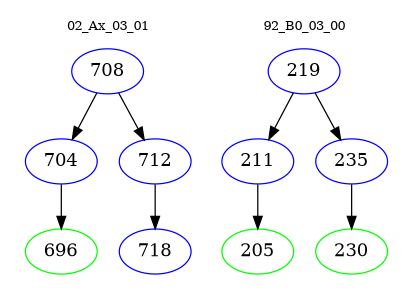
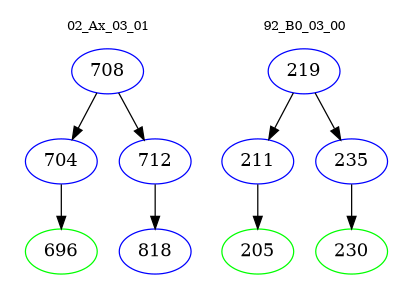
node "718": label "718" -> "818"
